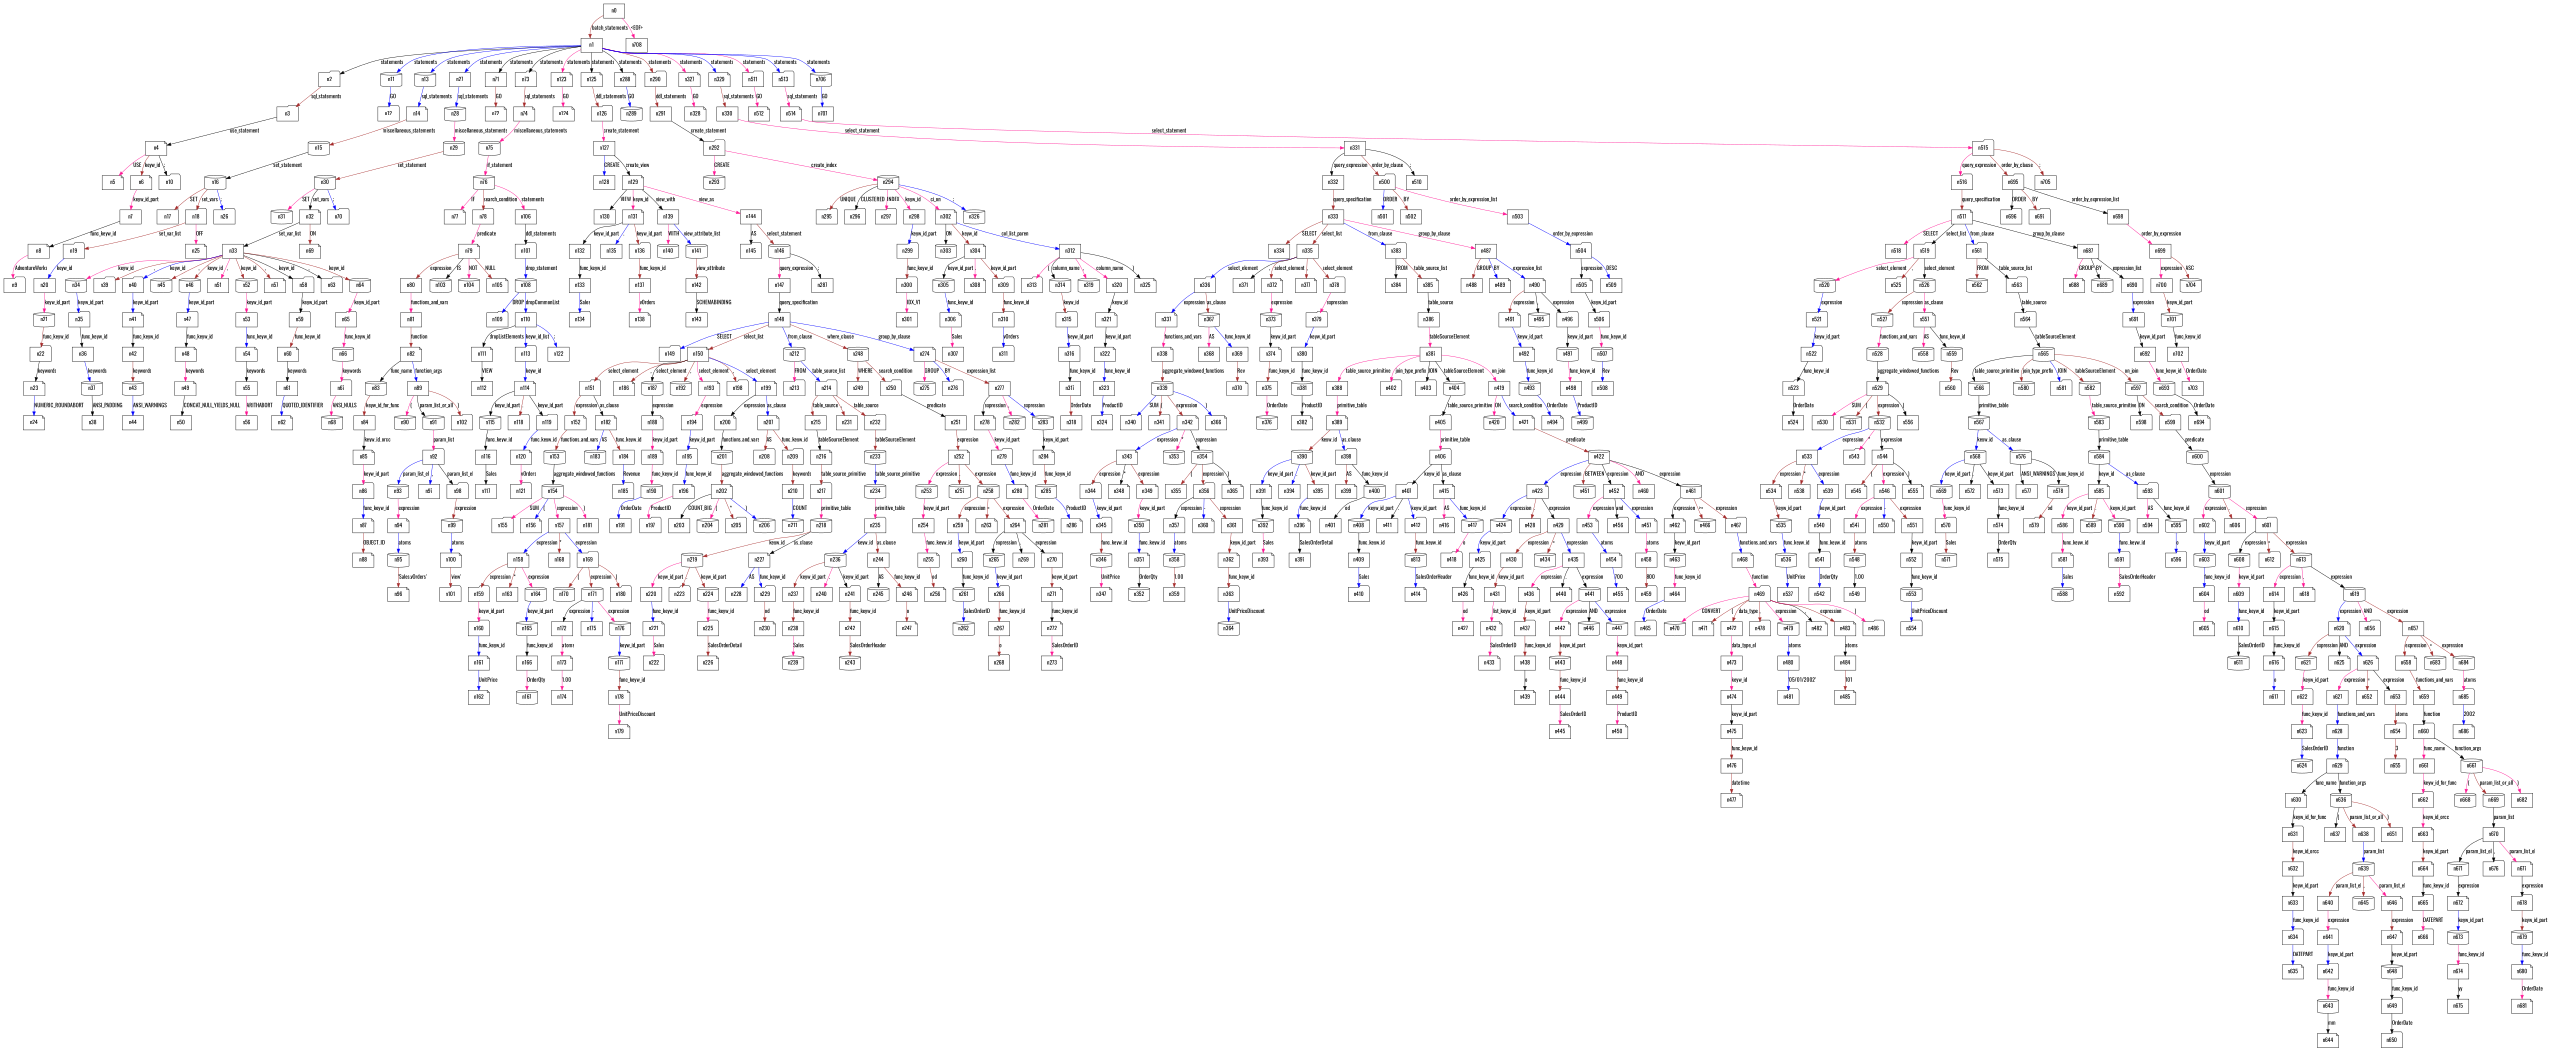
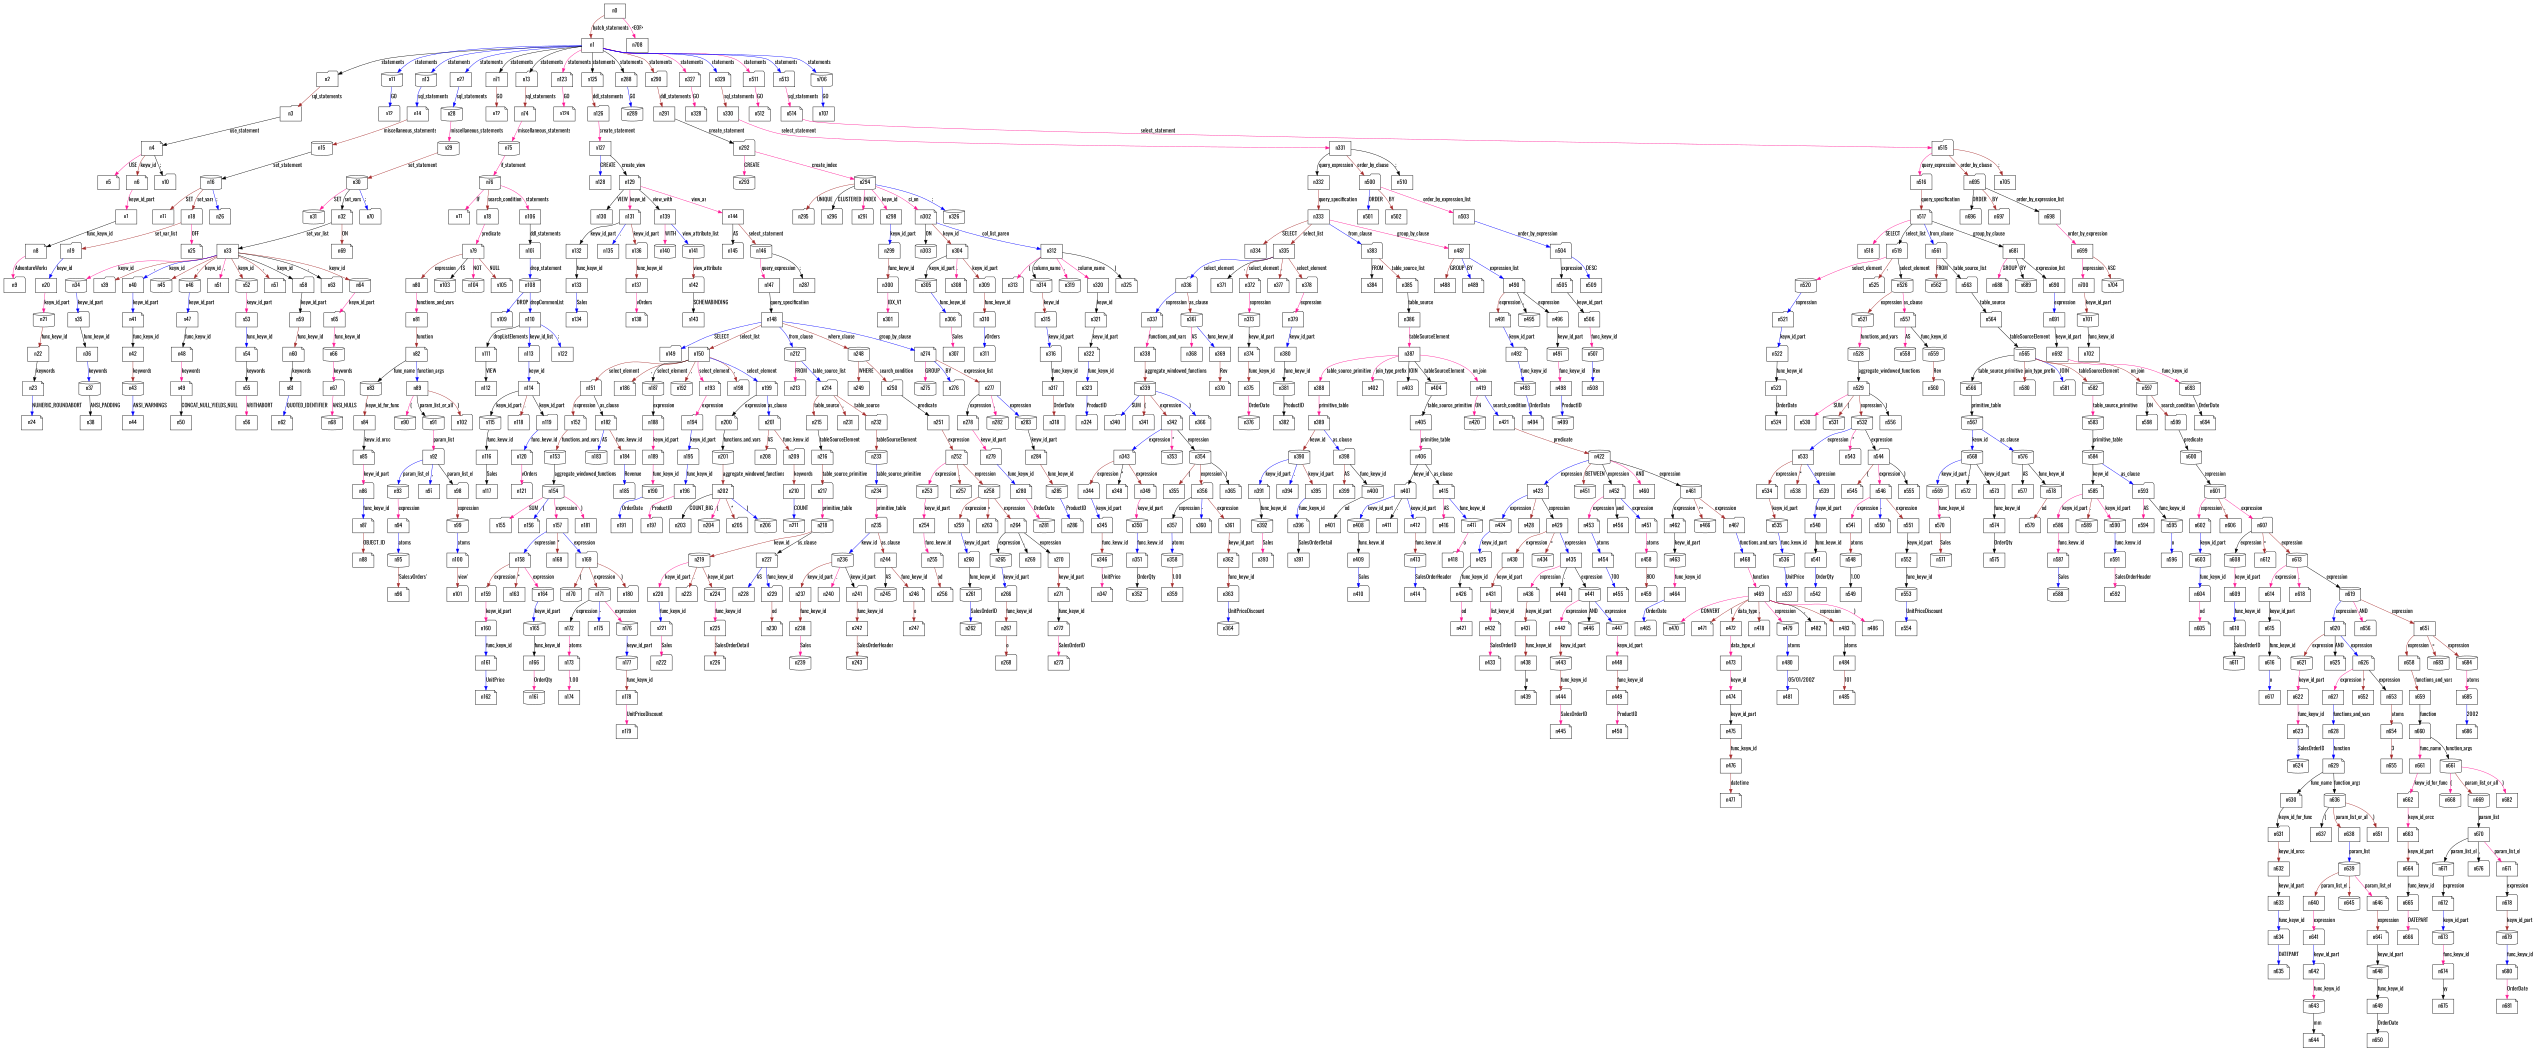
node "n580": shape cylinder -> folder
node "n703": removed
edge "n576" -> "n577": label "ANSI_WARNINGS" -> "AS"
node "n813": label "n813" -> "n413"
